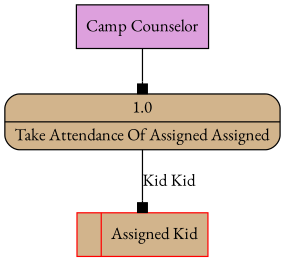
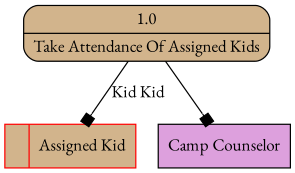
edge "Camp Counselor" -> "1.0": reversed
node "1.0": text "Take Attendance Of Assigned Assigned" -> "Take Attendance Of Assigned Kids"
